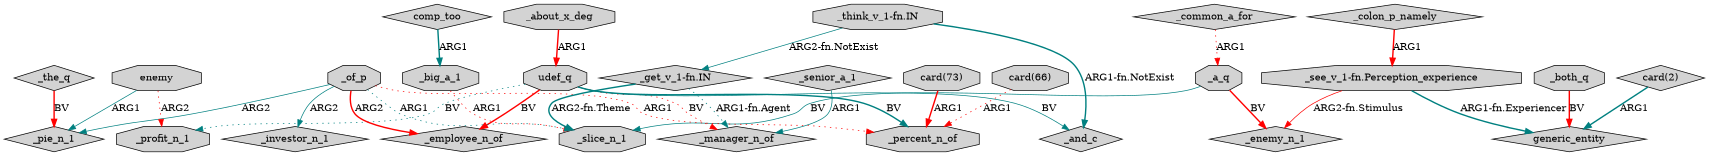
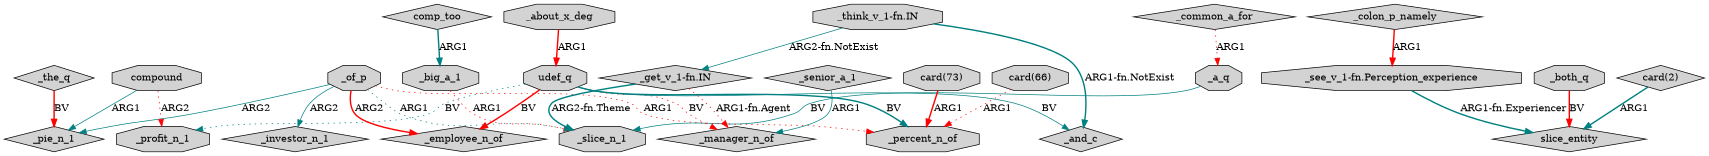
node "enemy": label "enemy" -> "compound"
edge "_get_v_1-fn.IN" -> "_manager_n_of": color teal -> red
node "_enemy_n_1": removed
node "generic_entity": label "generic_entity" -> "slice_entity"
